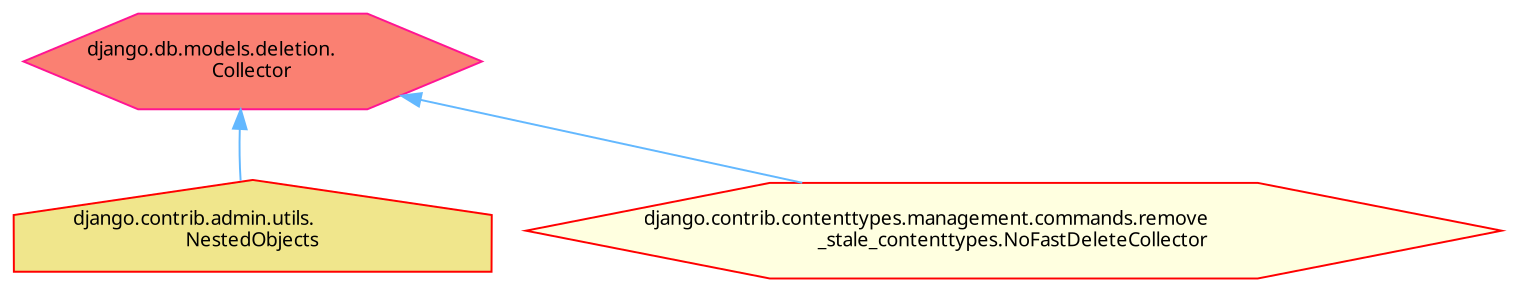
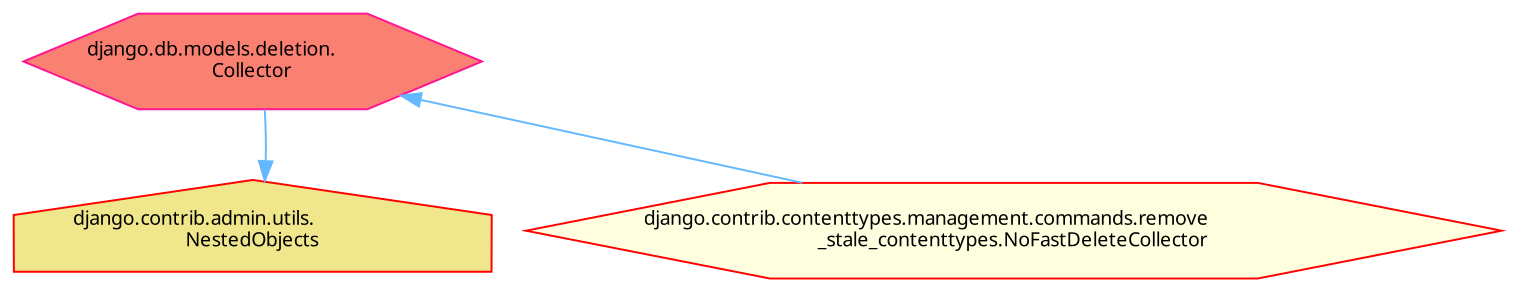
edge "django.contrib.admin.utils. NestedObjects" -> "django.db.models.deletion. Collector": reversed
